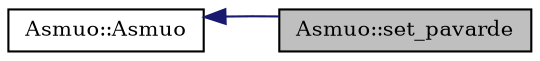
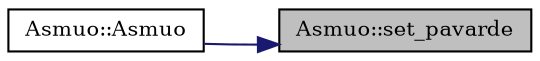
edge "Asmuo::set_pavarde" -> "Asmuo::Asmuo": reversed
